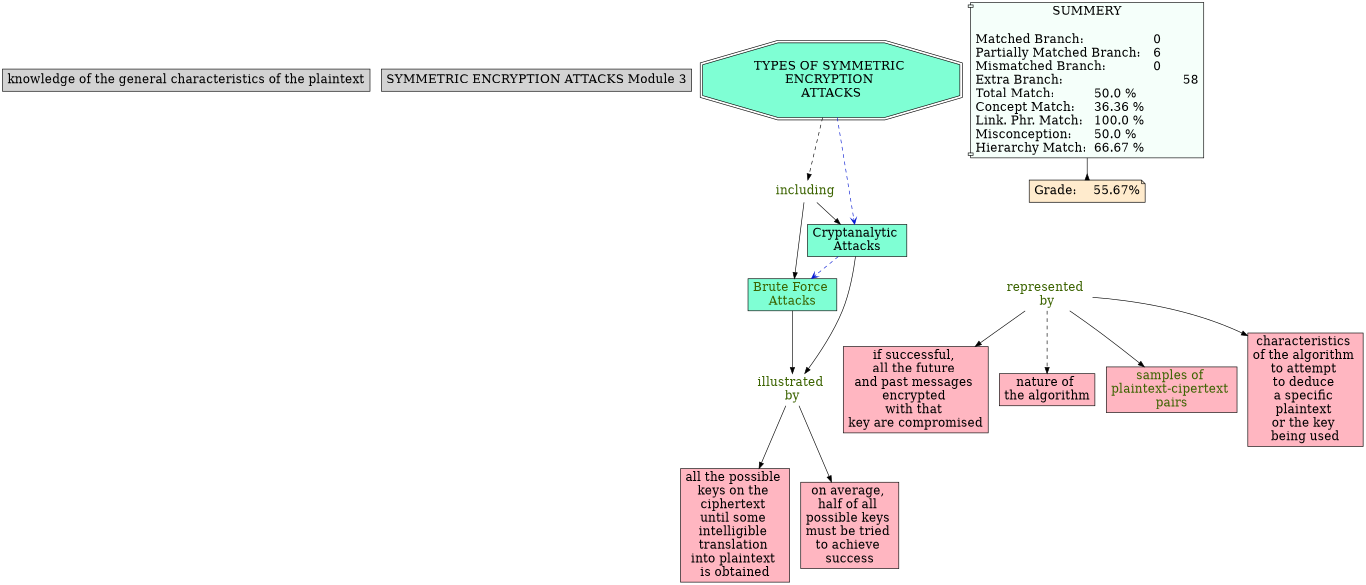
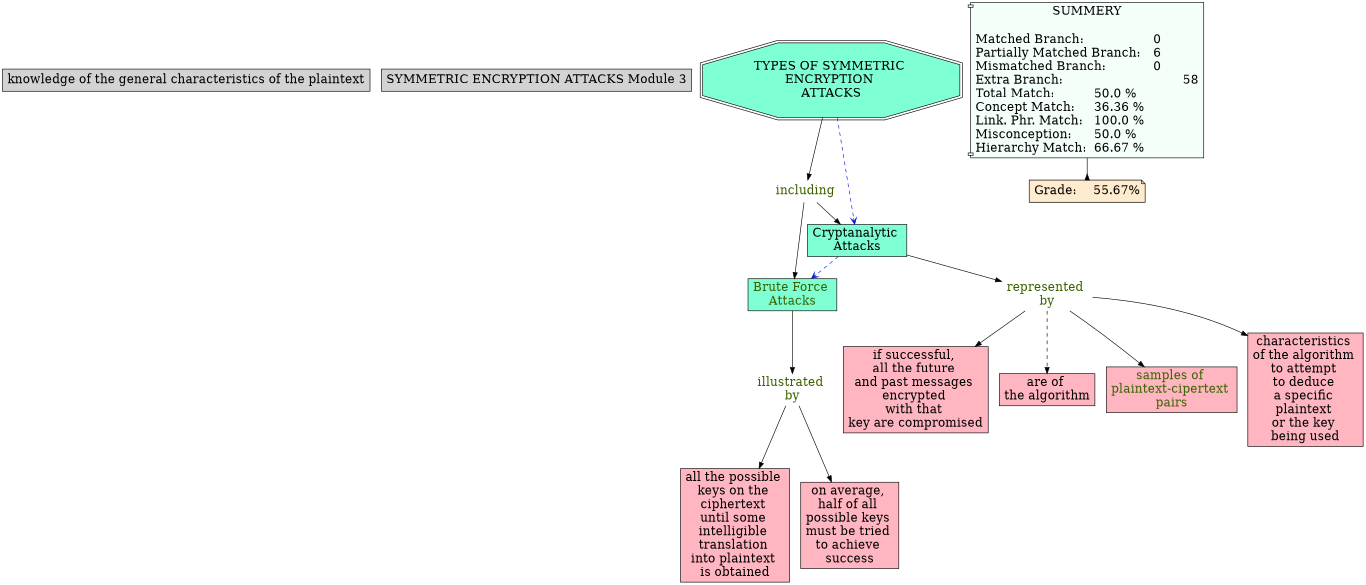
edge "TYPES OF SYMMETRIC ENCRYPTION ATTACKS" -> "including": style dashed -> solid
edge "Cryptanalytic Attacks" -> "illustrated by": now "Cryptanalytic Attacks" -> "represented by"
node "nature of the algorithm": label "nature of the algorithm" -> "are of the algorithm"
